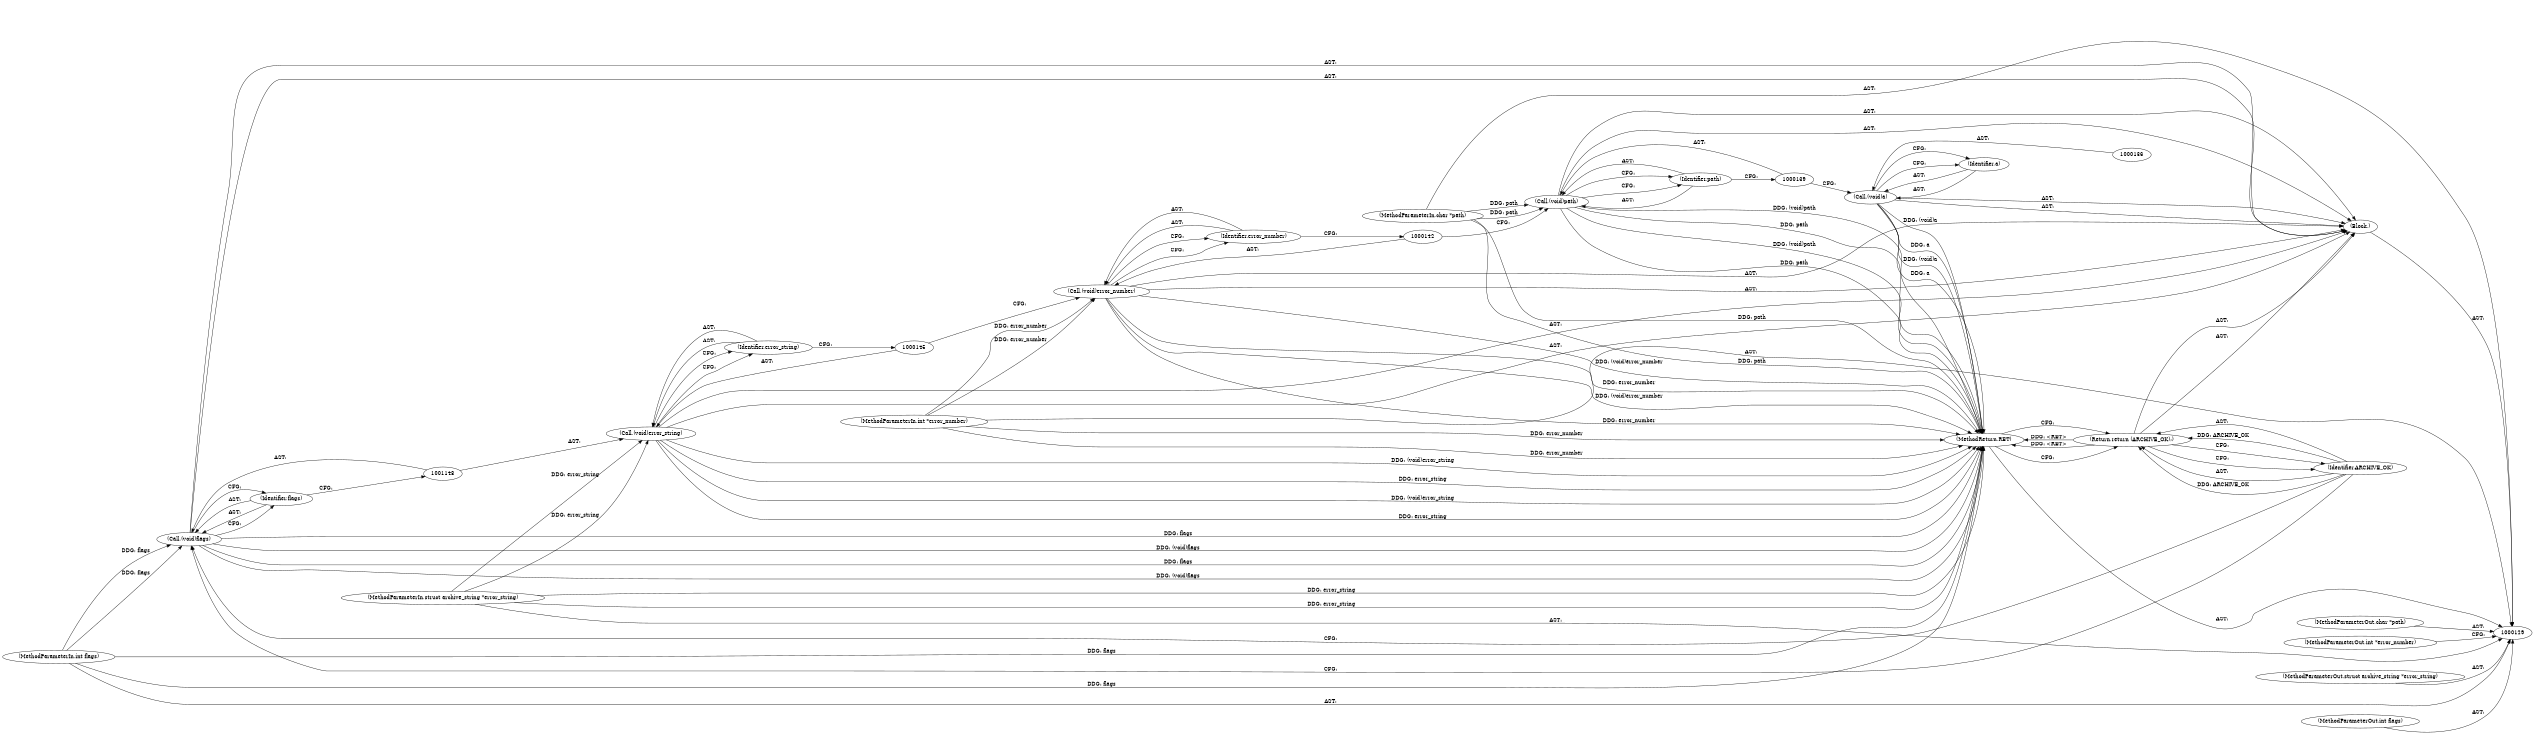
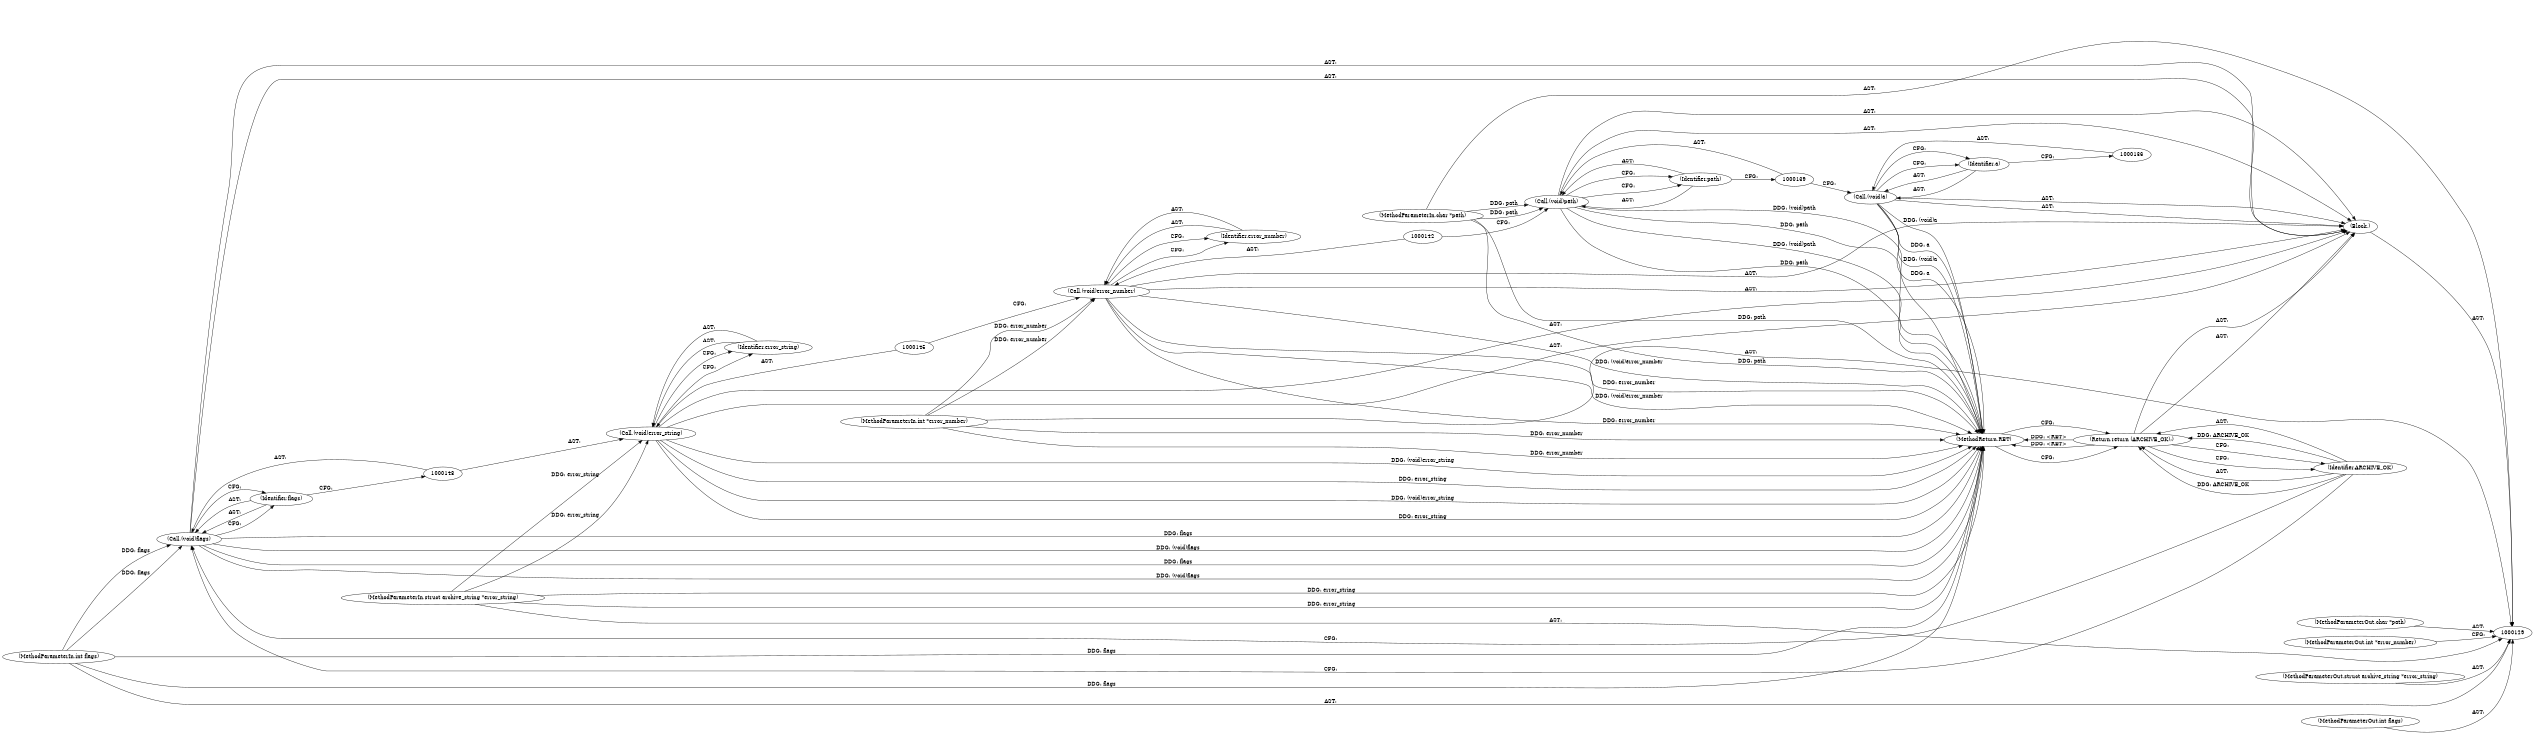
edge "(Identifier,a)" -> "1000136": added, label "CFG:"
edge "(Identifier,error_number)" -> "1000142": removed, label "CFG:"
edge "(Identifier,error_string)" -> "1000145": removed, label "CFG:"
node "1001148": label "1001148" -> "1000148"
edge "(MethodReturn,RET)" -> "1000129": removed, label "AST:"
